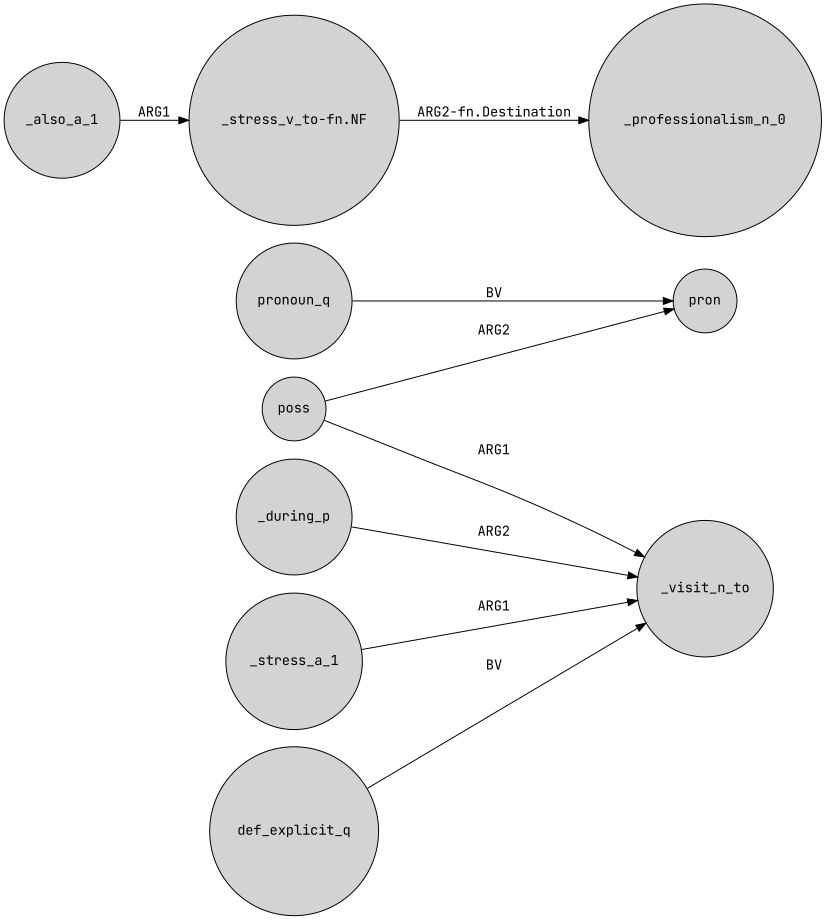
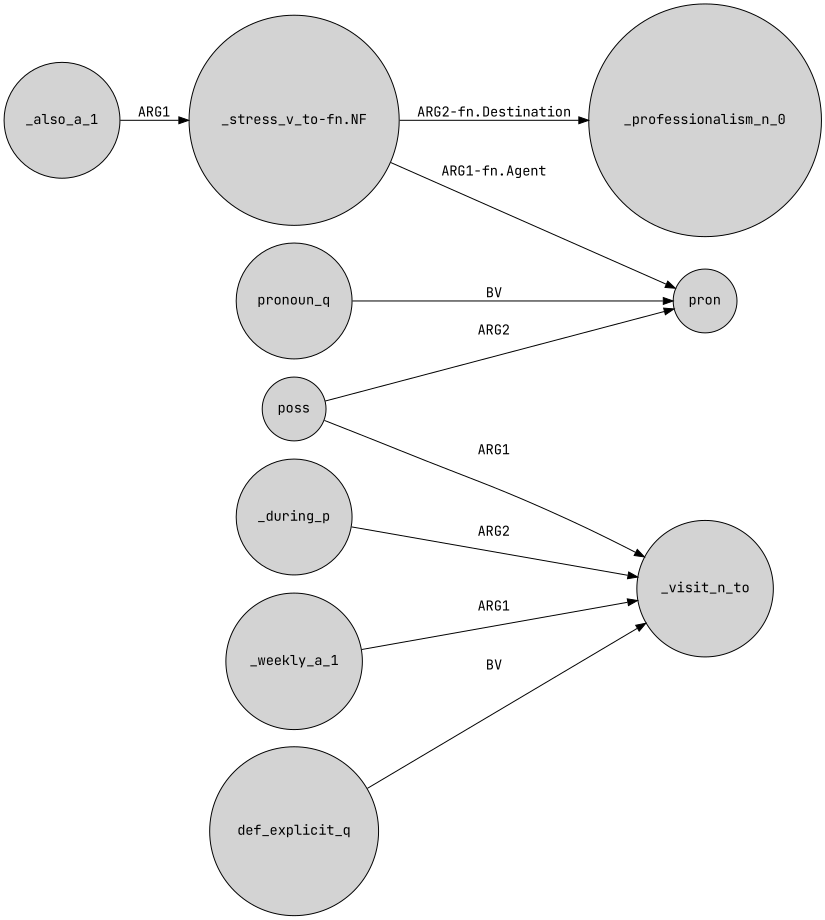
edge "_stress_v_to-fn.NF" -> "pron": added, label "ARG1-fn.Agent"
node "_stress_a_1": label "_stress_a_1" -> "_weekly_a_1"
